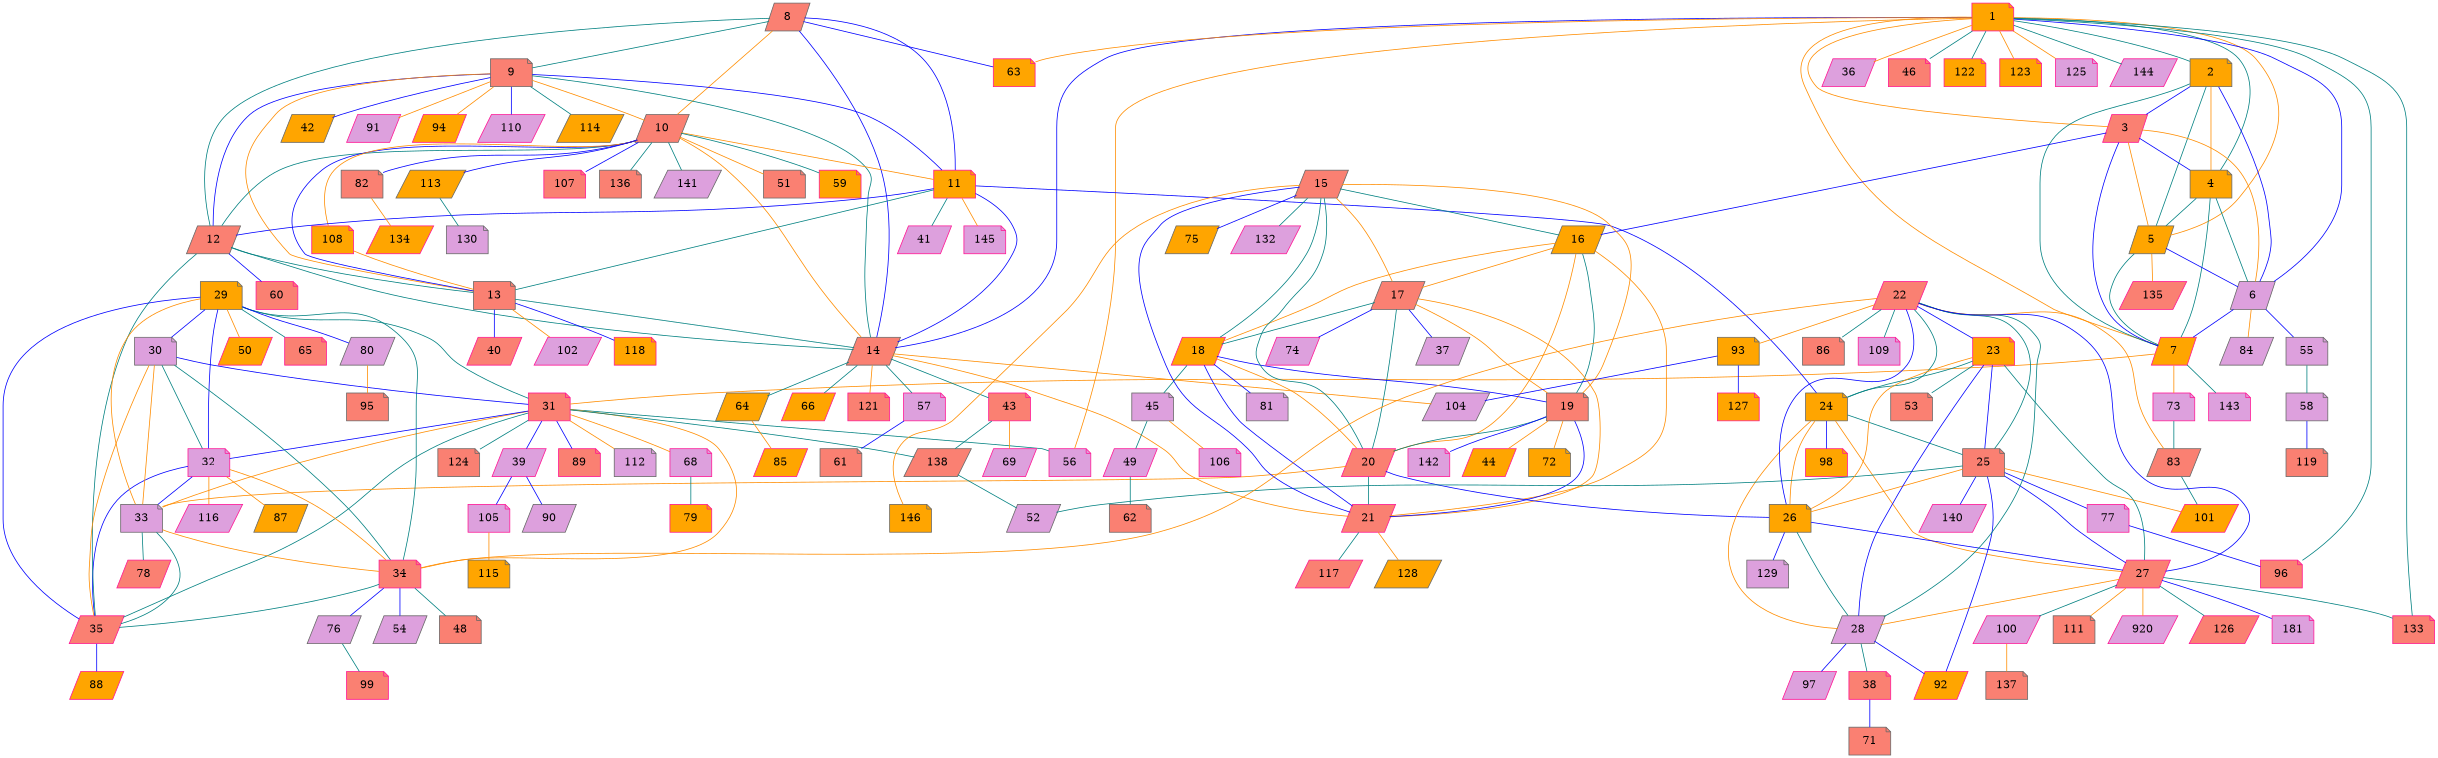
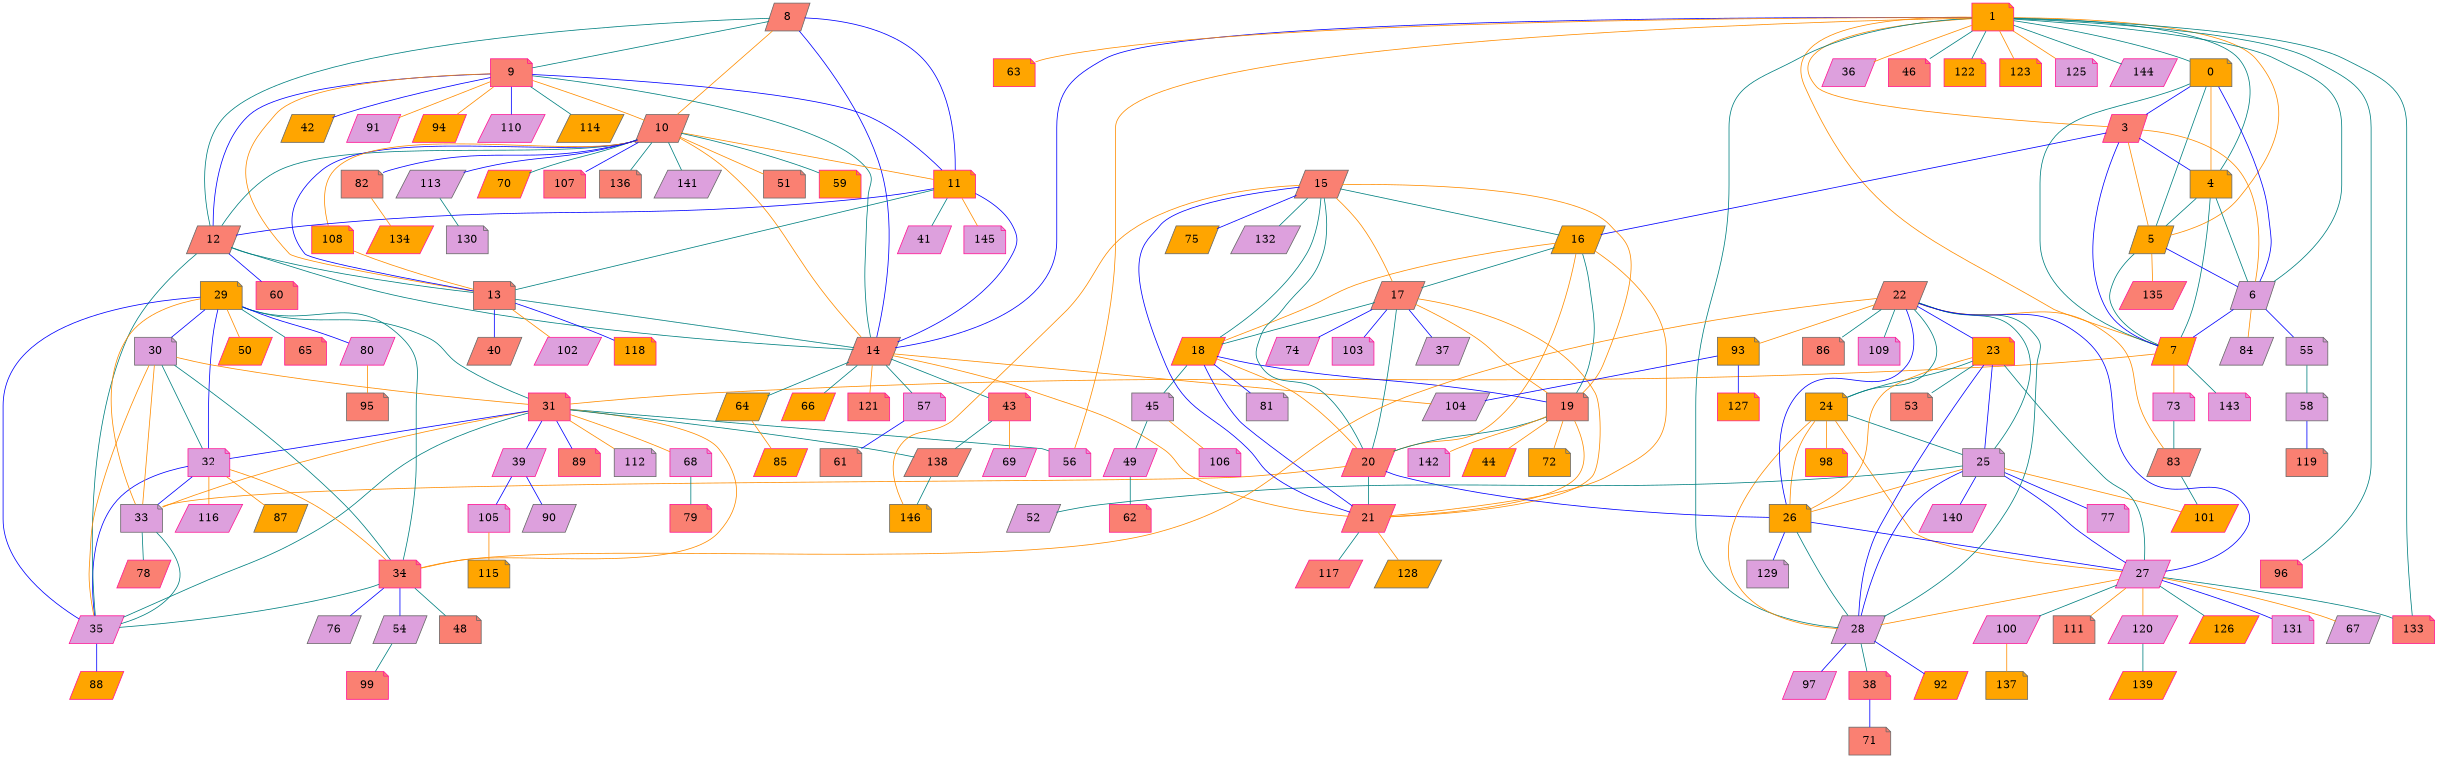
edge "8" -- "63": removed
edge "1" -- "6": color blue -> teal
node "9": color gray40 -> deeppink
node "2": label "2" -> "0"
node "113": fillcolor orange -> plum
node "70": added
edge "11" -- "24": removed
node "132": color deeppink -> gray40
edge "16" -- "17": color darkorange -> teal
edge "1" -- "28": added
node "22": color deeppink -> gray40
node "80": color gray40 -> deeppink
node "40": color deeppink -> gray40
node "103": added
edge "30" -- "31": color blue -> darkorange
edge "24" -- "98": color blue -> darkorange
edge "19" -- "142": color blue -> darkorange
node "124": removed
node "25": fillcolor salmon -> plum
edge "19" -- "21": color blue -> darkorange
edge "138" -- "52": now "138" -- "146"
node "79": fillcolor orange -> salmon
node "62": color gray40 -> deeppink
edge "77" -- "96": removed
edge "33" -- "34": removed
node "27": fillcolor salmon -> plum
edge "25" -- "92": now "25" -- "28"
node "35": fillcolor salmon -> plum
node "920": label "920" -> "120"
node "126": fillcolor salmon -> orange
node "181": label "181" -> "131"
node "67": added
edge "76" -- "99": now "54" -- "99"
node "137": fillcolor salmon -> orange
node "139": added
